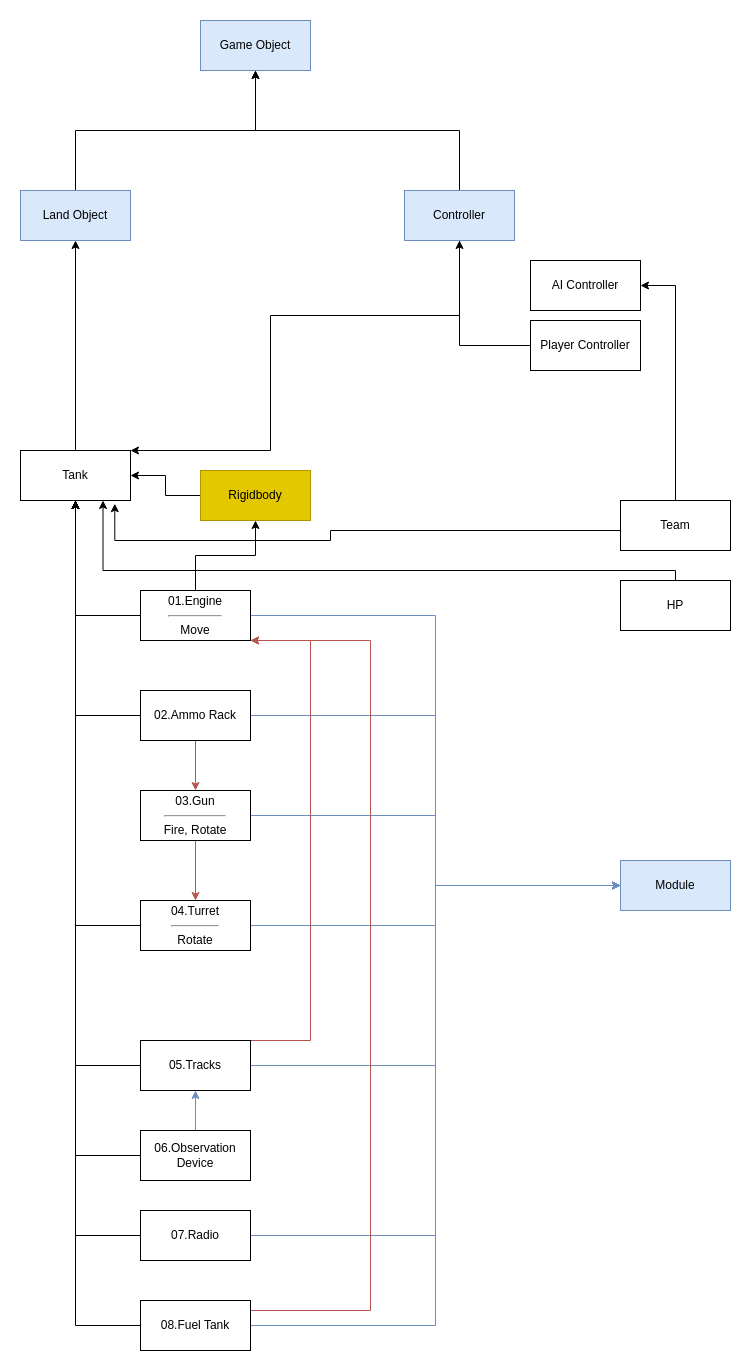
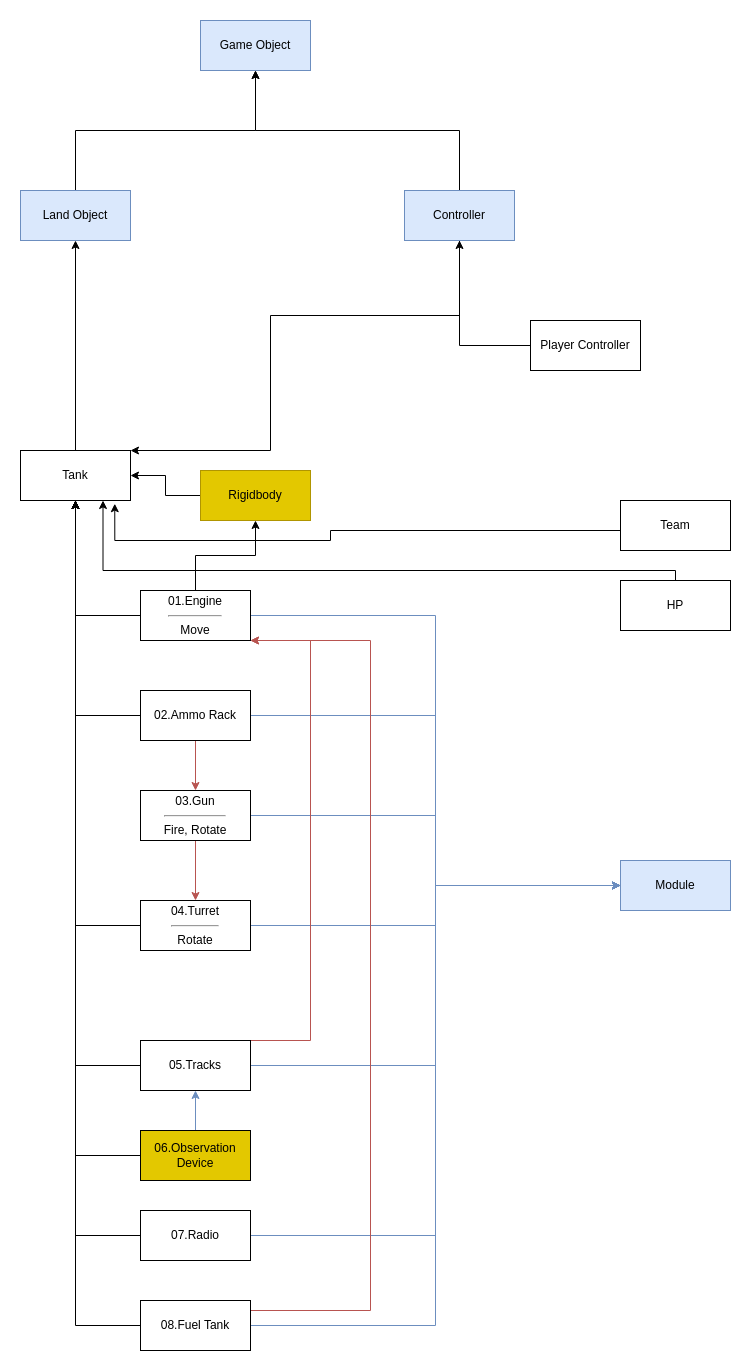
node "AI Controller": removed
edge "Team" -> "AI Controller": removed
node "06.Observation Device": fillcolor #ffffff -> #e3c800
